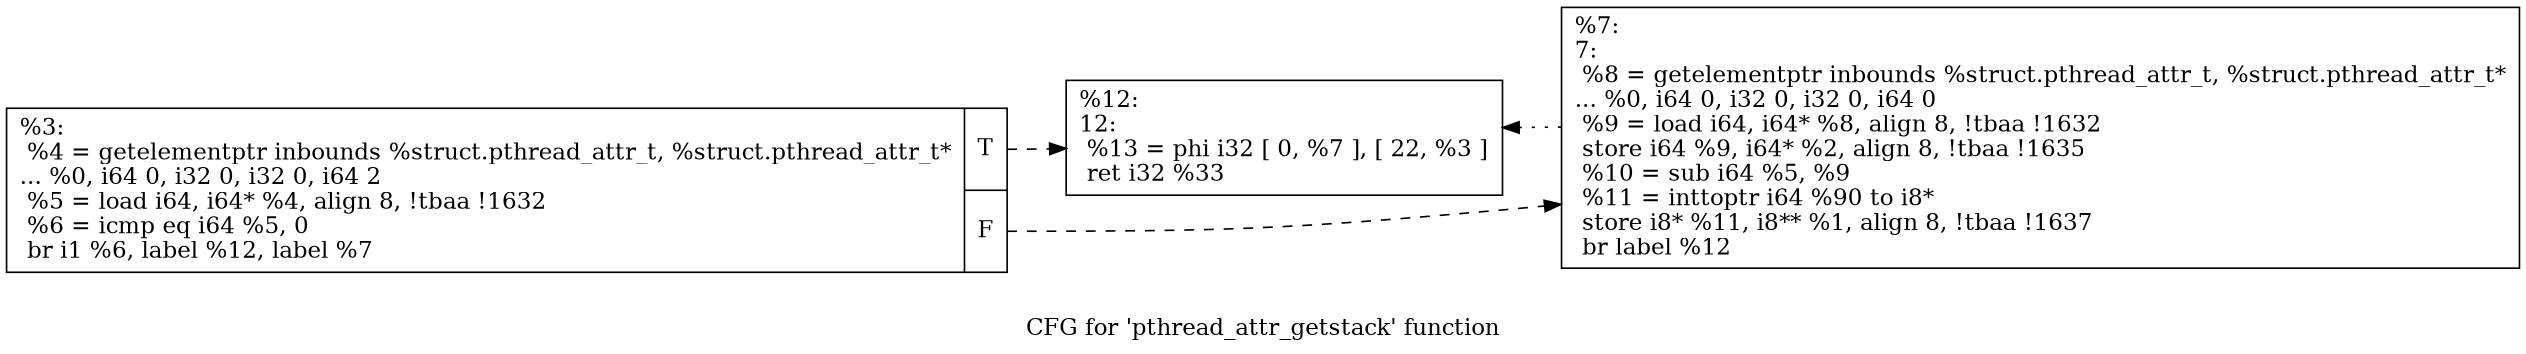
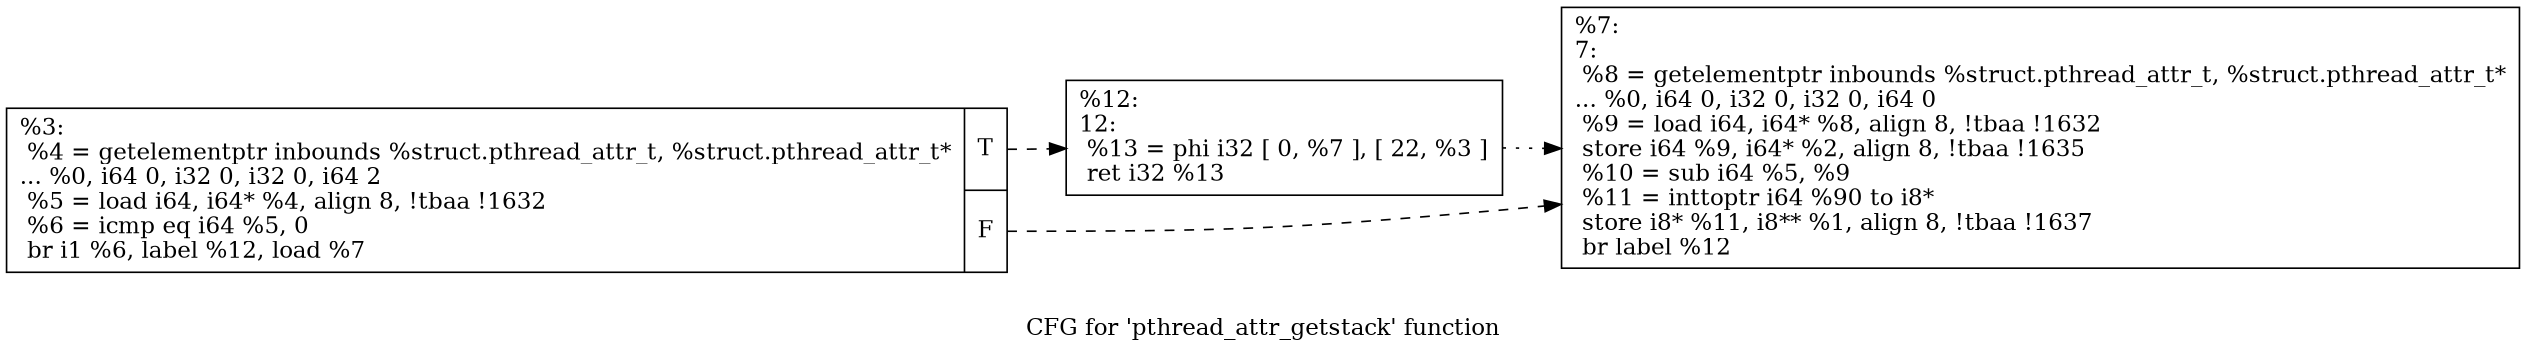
edge "%7:" -> "%12:": reversed
node "%12:": text "ret i32 %33" -> "ret i32 %13"
node "%3:": text "br i1 %6, label %12, label %7" -> "br i1 %6, label %12, load %7"
